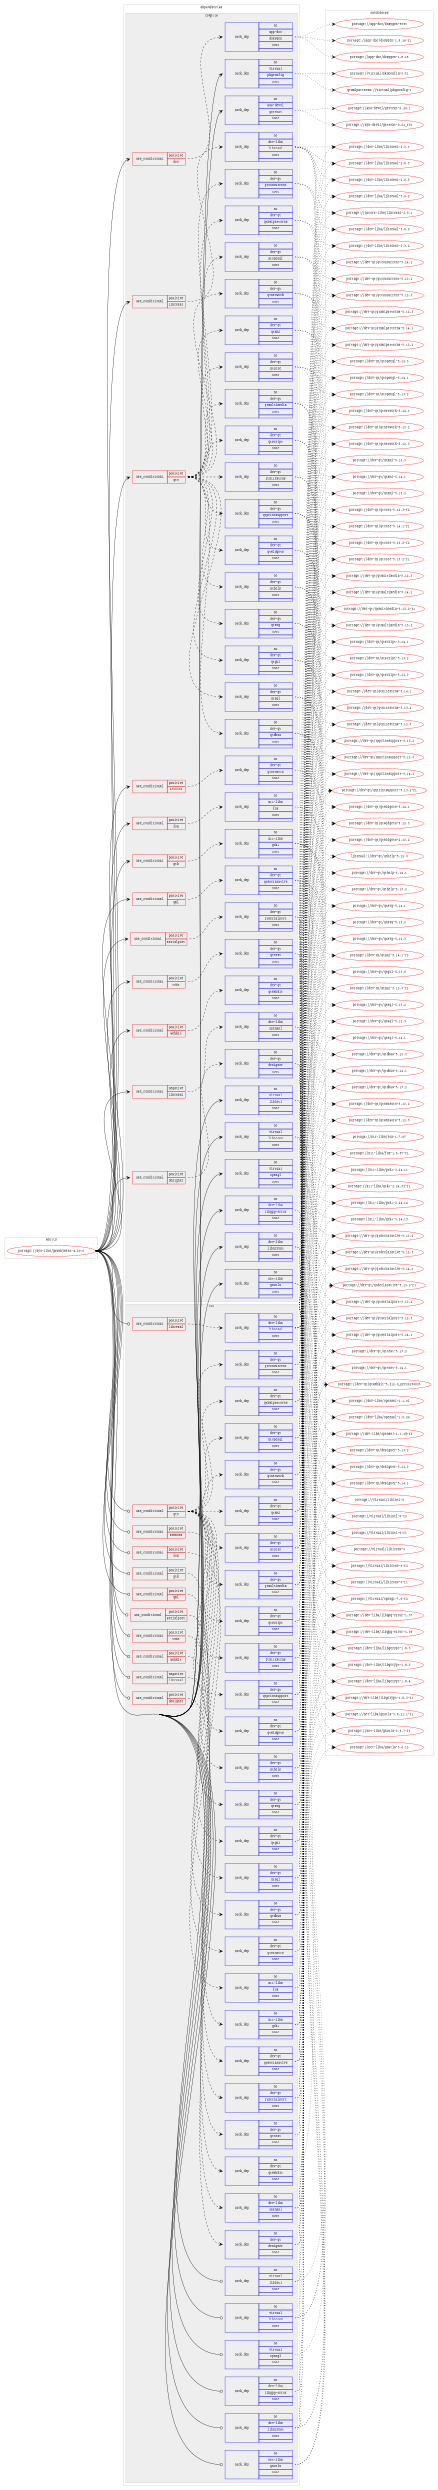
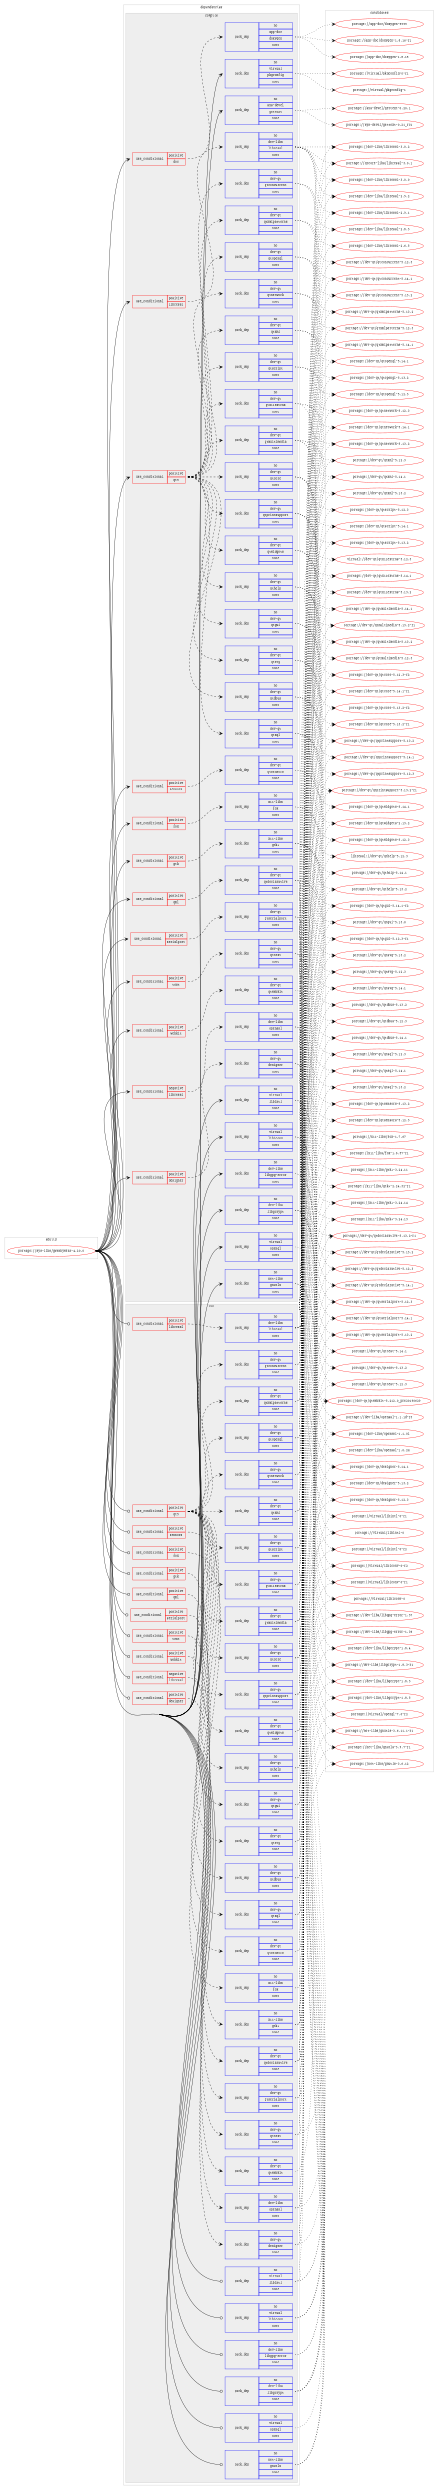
node "qtxmlpatterns://virtual/pkgconfig-1": label "qtxmlpatterns://virtual/pkgconfig-1" -> "portage://virtual/pkgconfig-1"
node "portage://dev-qt/qtx11extras-5.12.3": label "portage://dev-qt/qtx11extras-5.12.3" -> "virtual://dev-qt/qtx11extras-5.12.3"
node "portage://dev-qt/qttest-5.12.3": added
